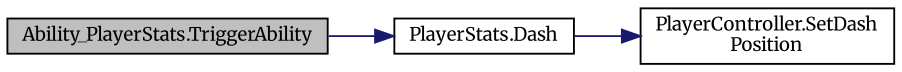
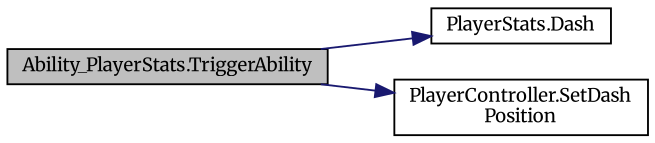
edge "PlayerStats.Dash" -> "PlayerController.SetDash Position": now "Ability_PlayerStats.TriggerAbility" -> "PlayerController.SetDash Position"
